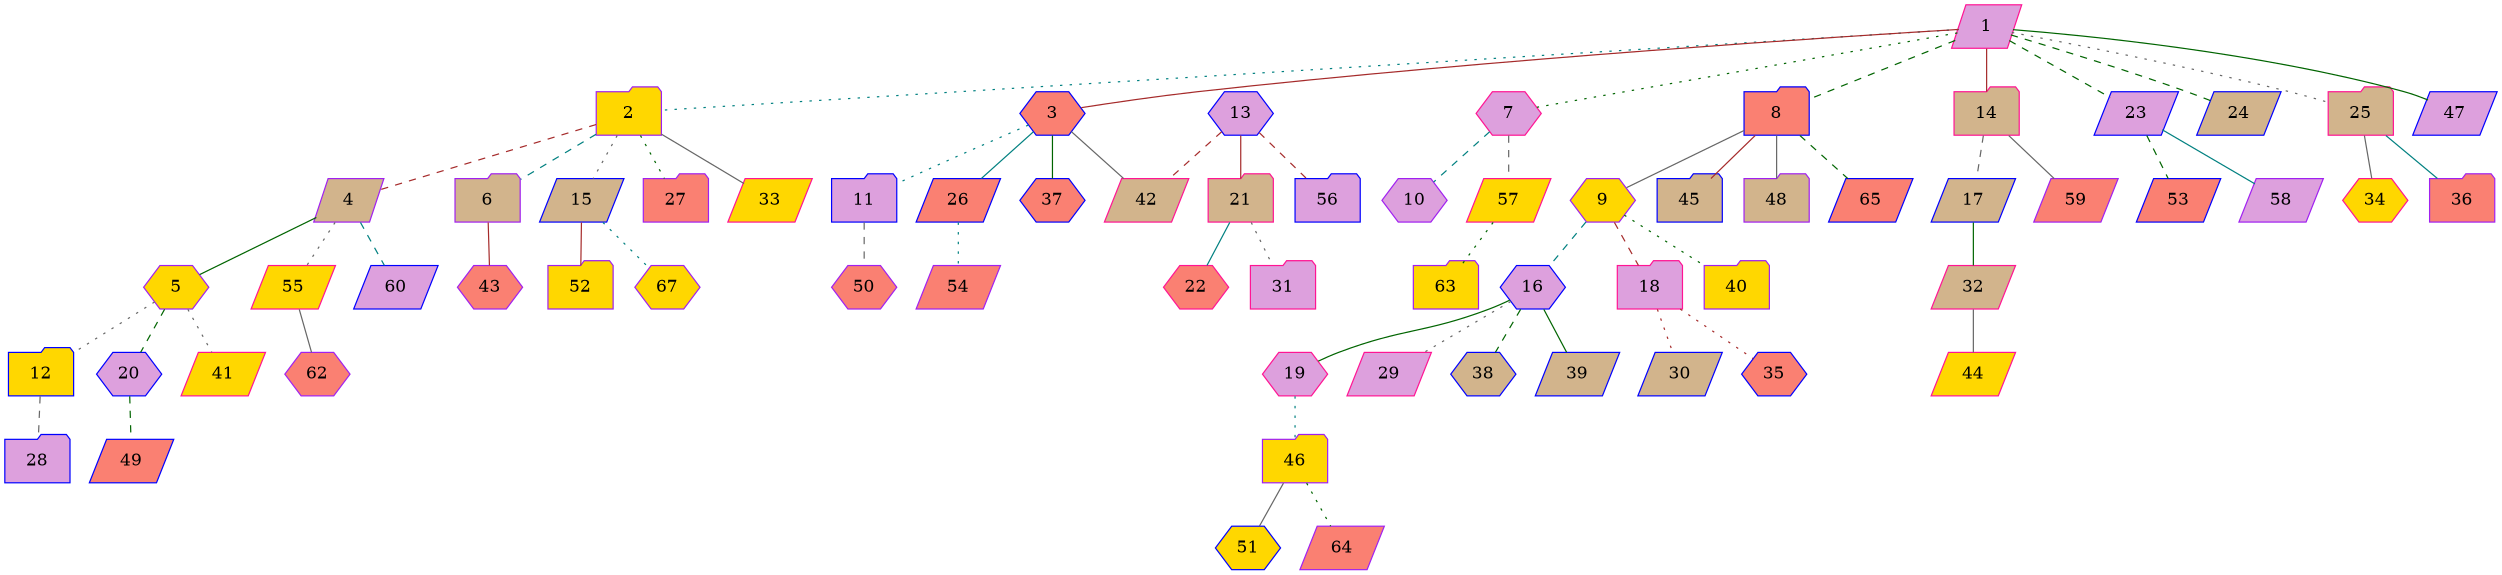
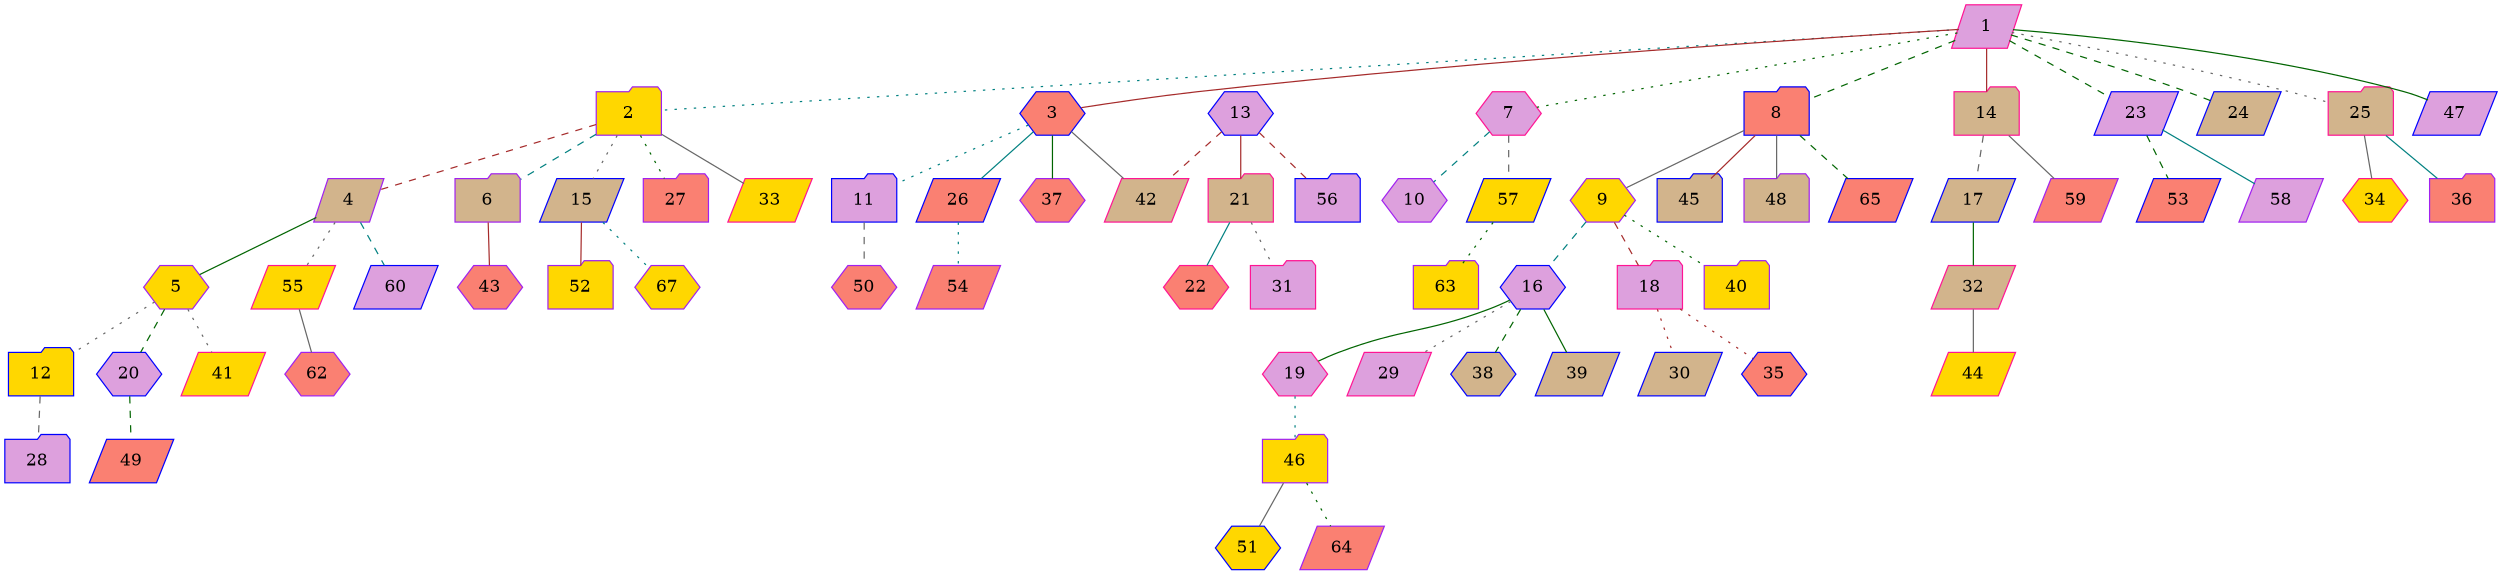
node "37": color blue -> purple
node "57": color deeppink -> blue
